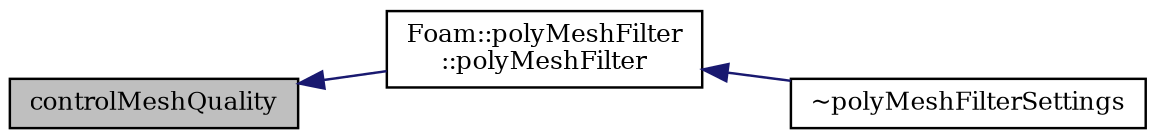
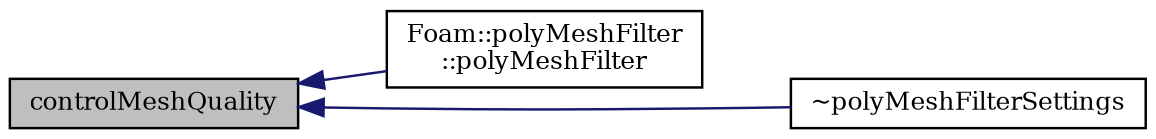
edge "~polyMeshFilterSettings" -> "Foam::polyMeshFilter ::polyMeshFilter": now "~polyMeshFilterSettings" -> "controlMeshQuality"
